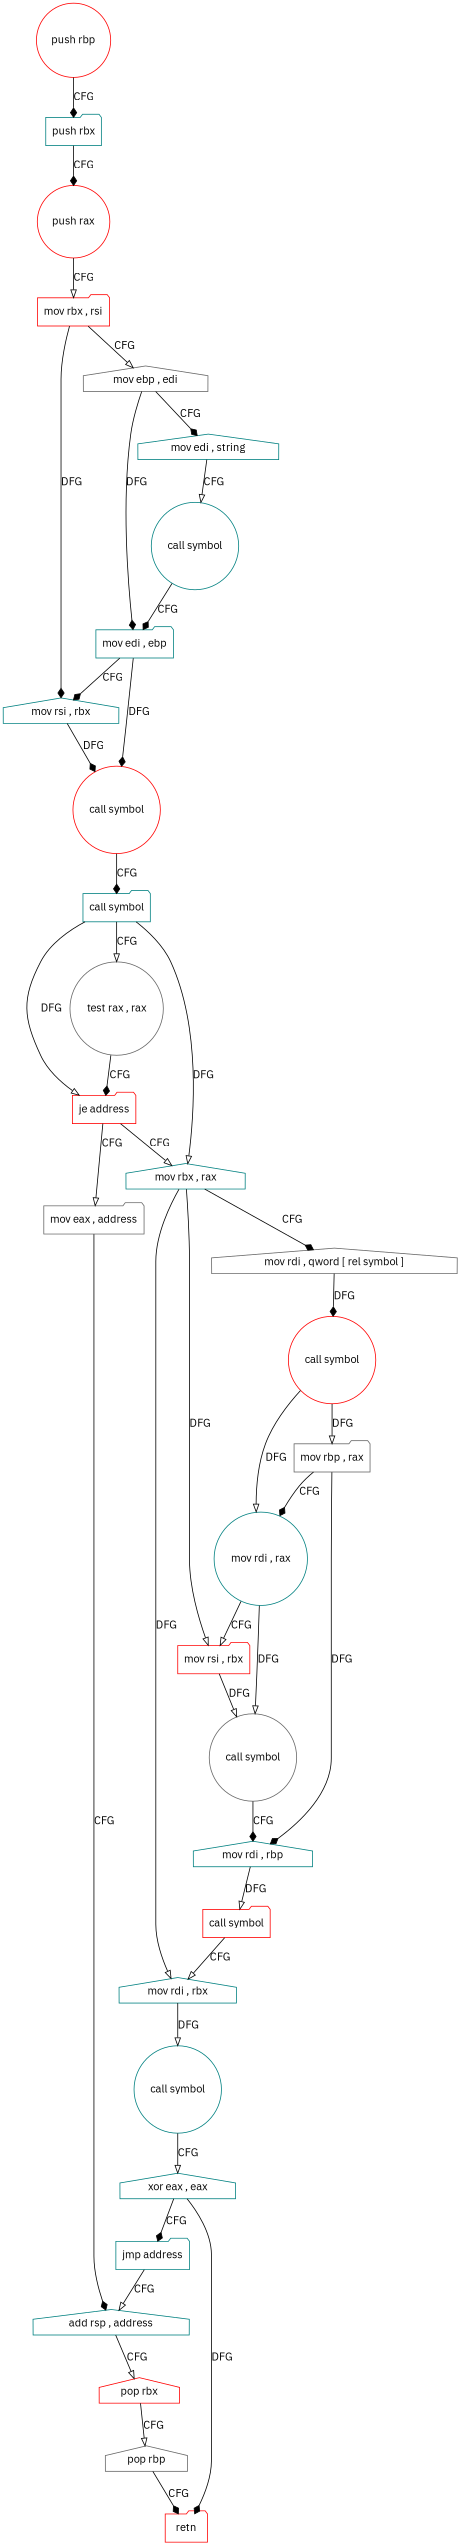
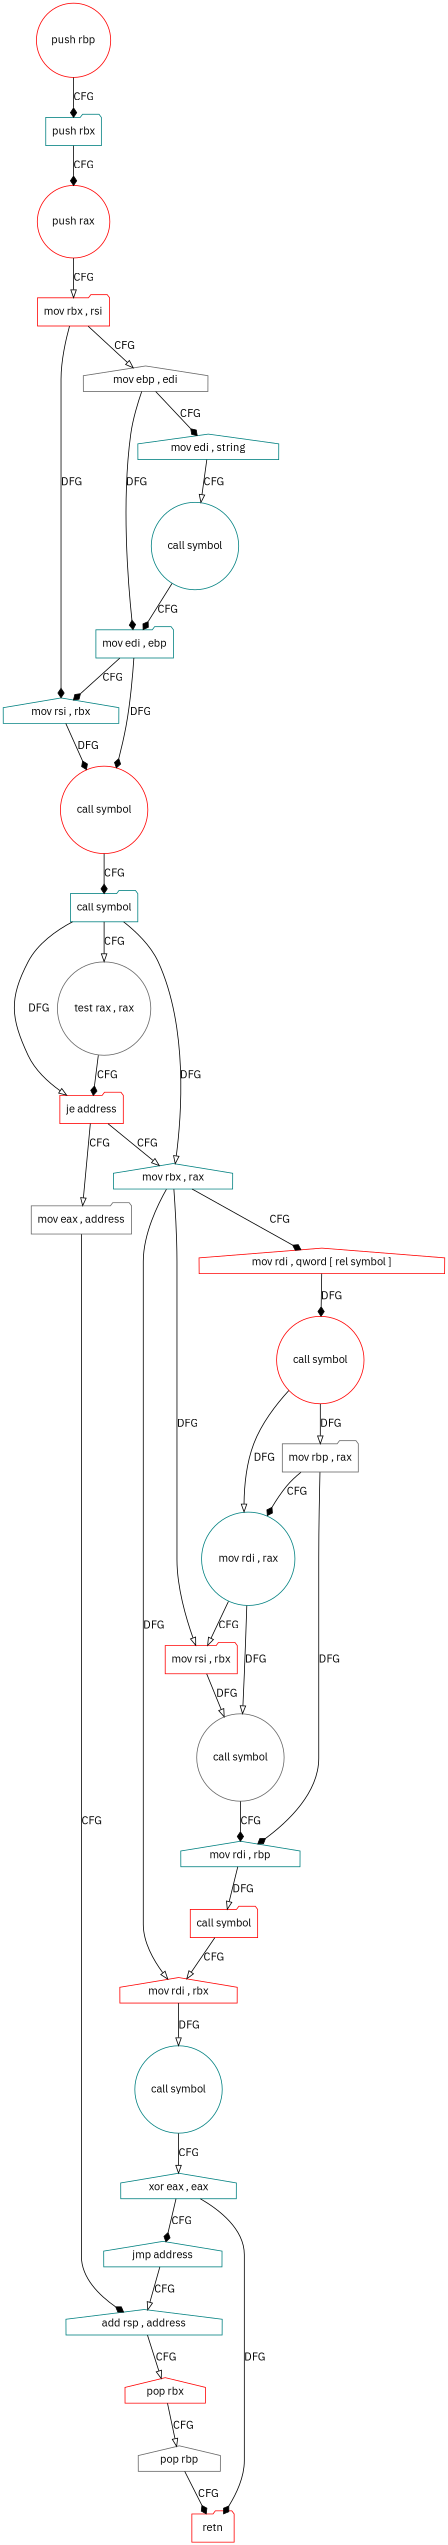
node "mov rdi , qword [ rel symbol ]": color gray40 -> red
node "mov rdi , rbx": color teal -> red
node "jmp address": shape folder -> house
